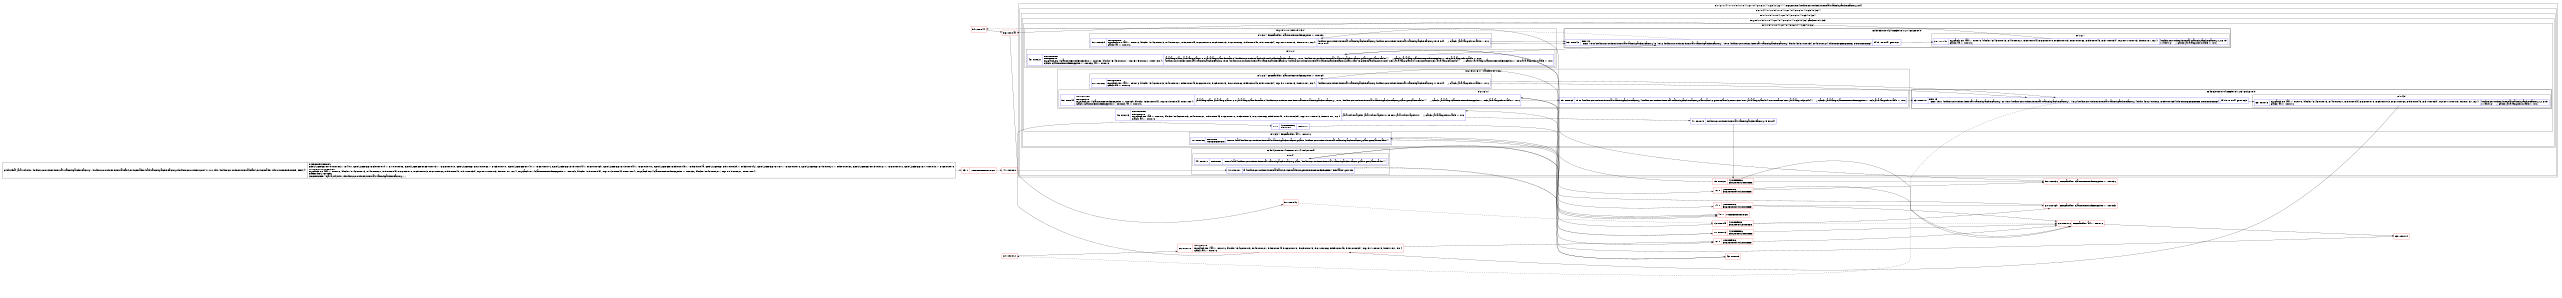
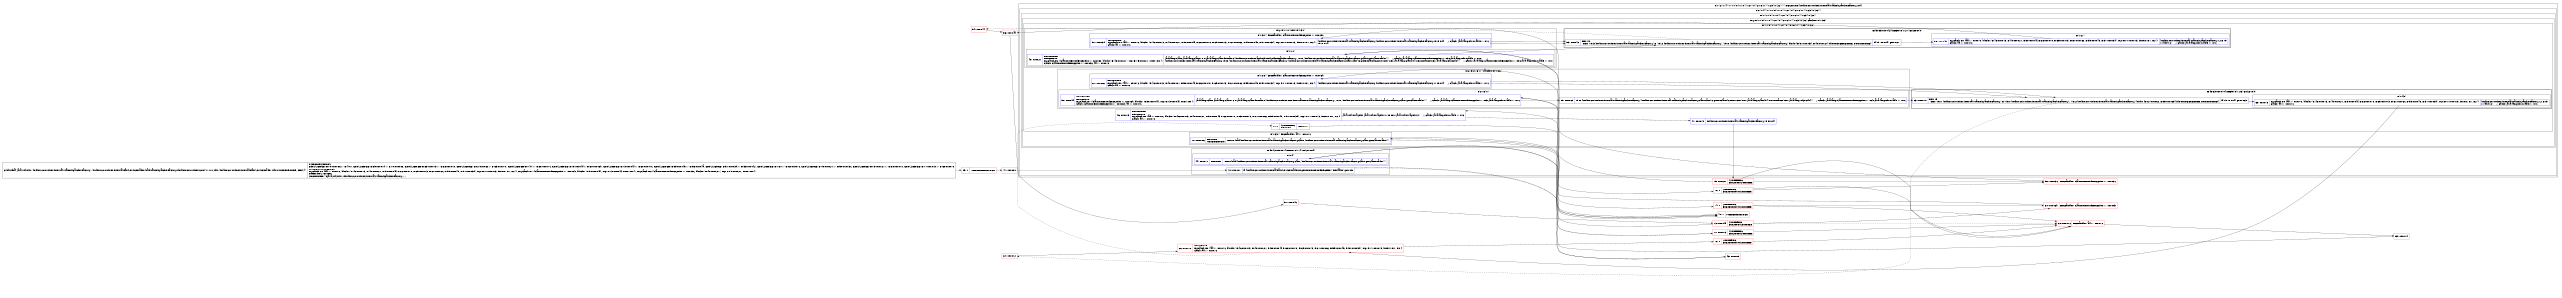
edge "77: ?" -> "72: ?": now "77: ?" -> "40: ?"
edge "66: 0x0078" -> "77: ?": style solid -> dashed
edge "57: 0x004c" -> "73: 0x004f": style dashed -> solid
